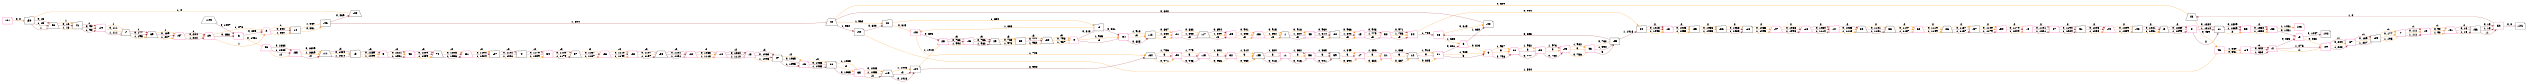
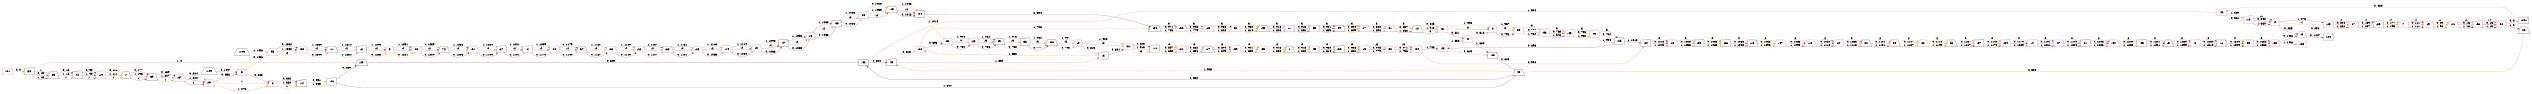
node "-103": added
edge "-23" -> "-42": added, label "0, 529"
